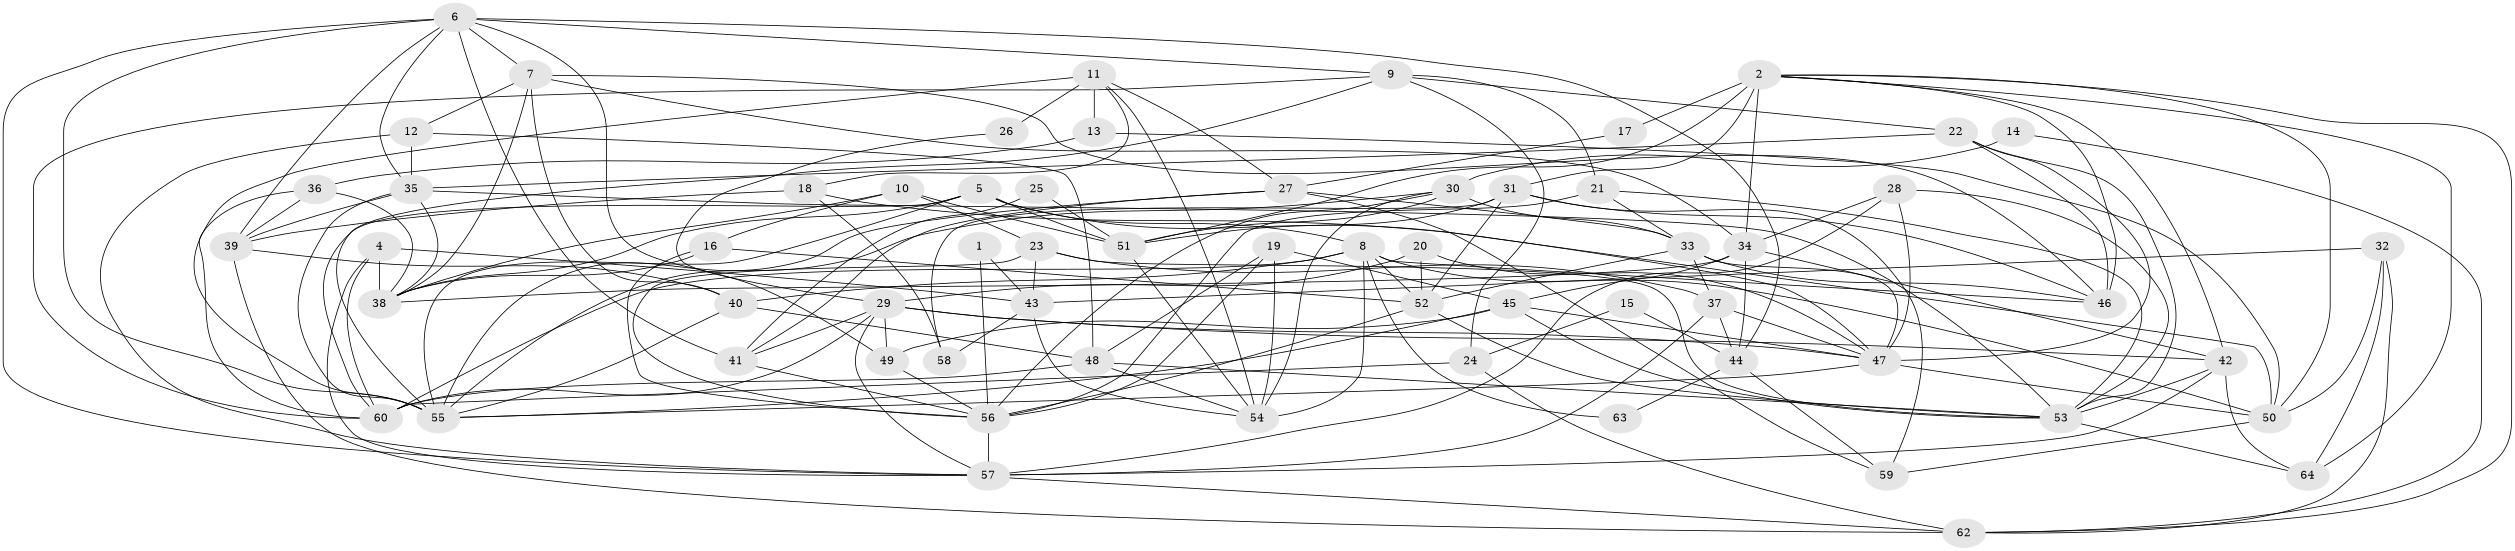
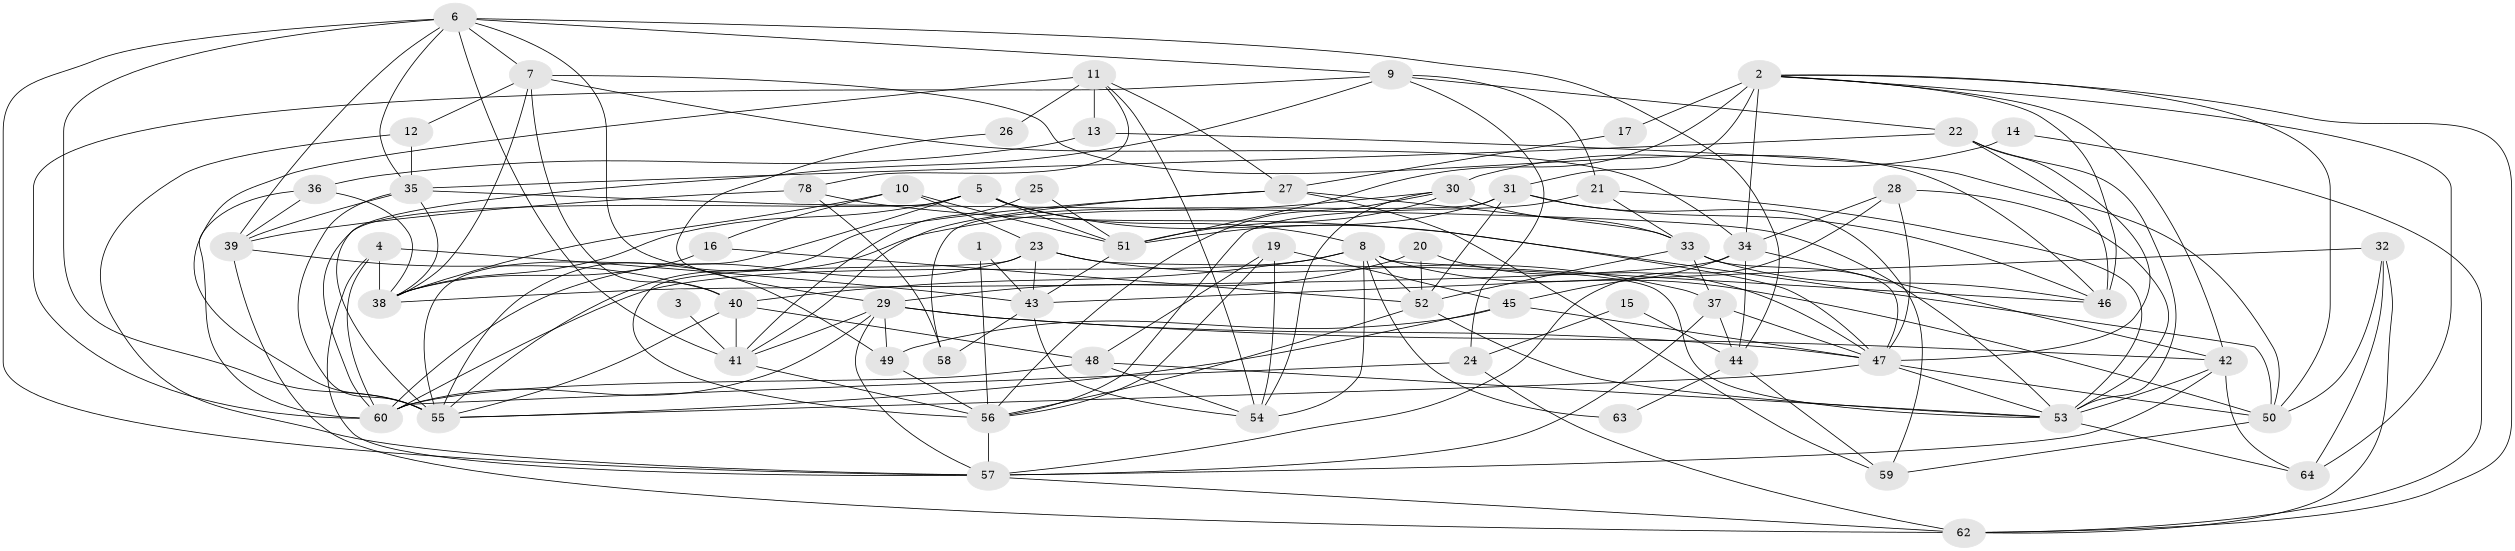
edge "12" -- "48": removed
node "18": label "18" -> "78"
edge "23" -- "60": added
node "3": added
edge "40" -- "41": added
edge "51" -- "54": now "51" -- "43"
edge "45" -- "53": now "47" -- "53"
edge "16" -- "56": removed
